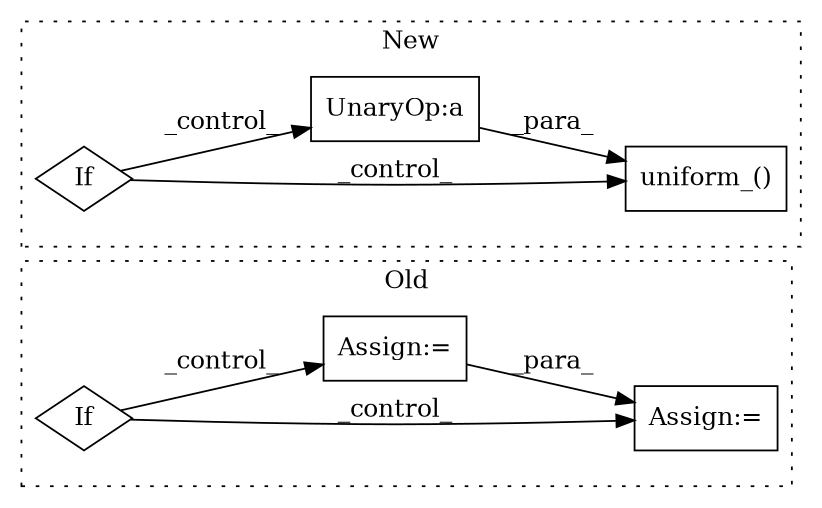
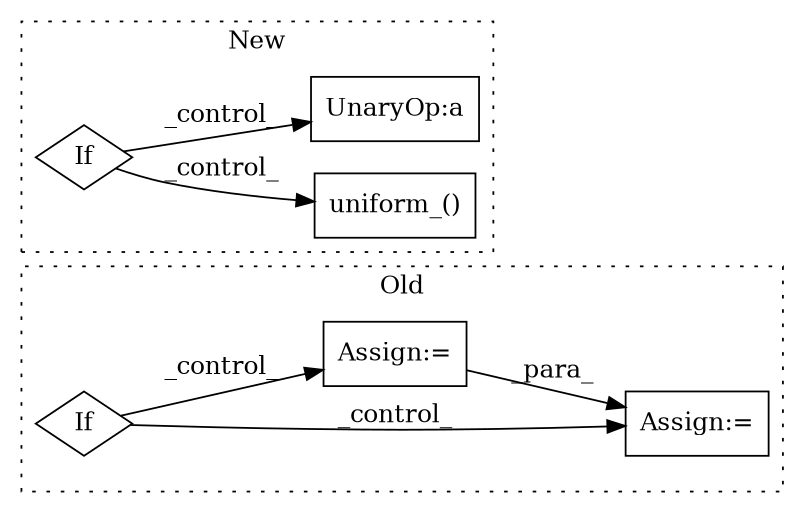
edge "UnaryOp:a" -> "uniform_()": removed, label "_para_"
